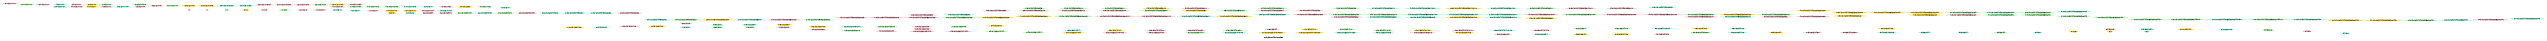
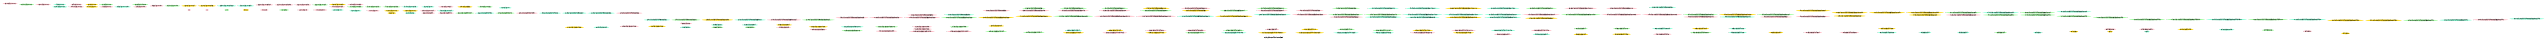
node "229, 406: 135 136 187 188 189 190": fillcolor aquamarine -> lightpink
node "184, 309: 2 3 6 7 37 38 135 136 143 144 145 146": fillcolor lightpink -> gold
node "234, 411: 135 136": fillcolor aquamarine -> gold
